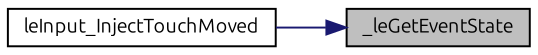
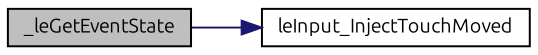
edge "leInput_InjectTouchMoved" -> "_leGetEventState": reversed
